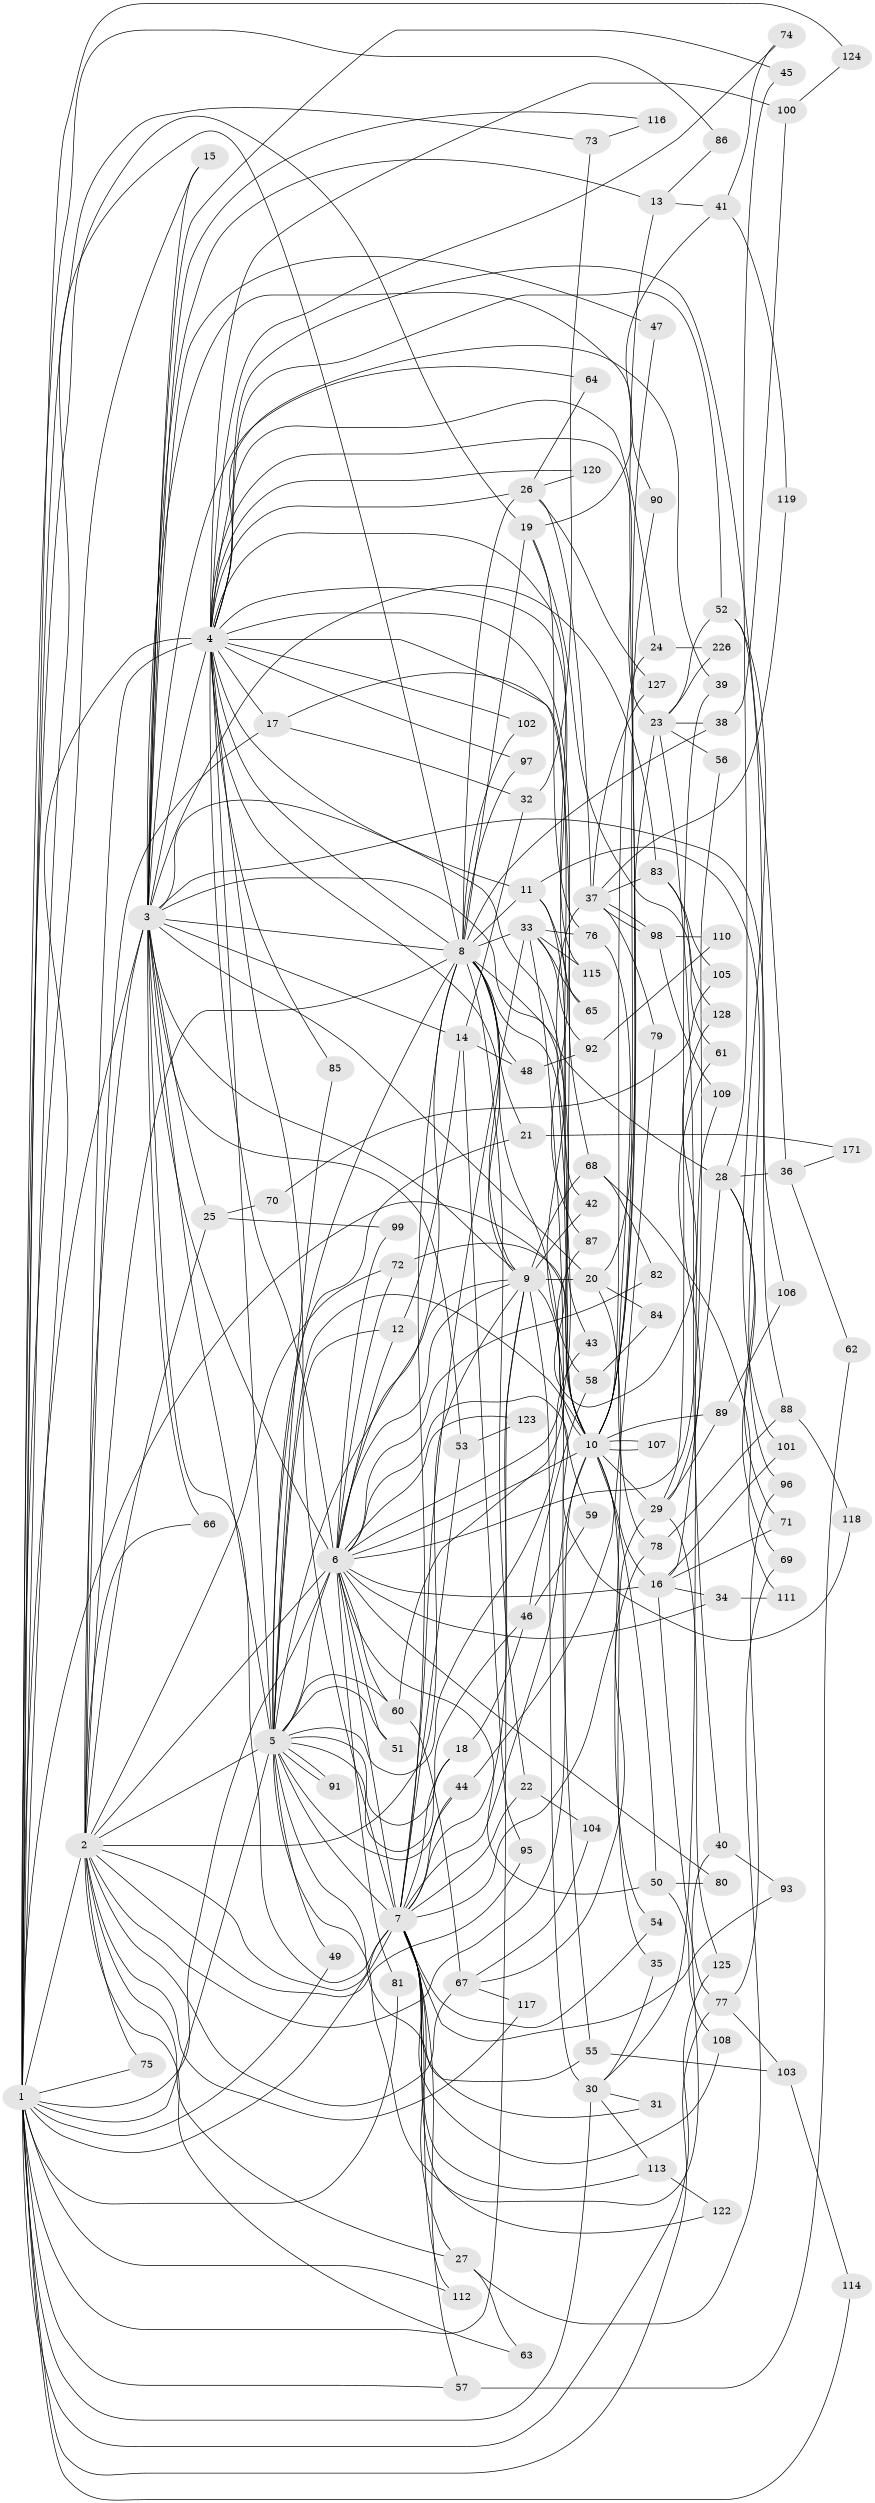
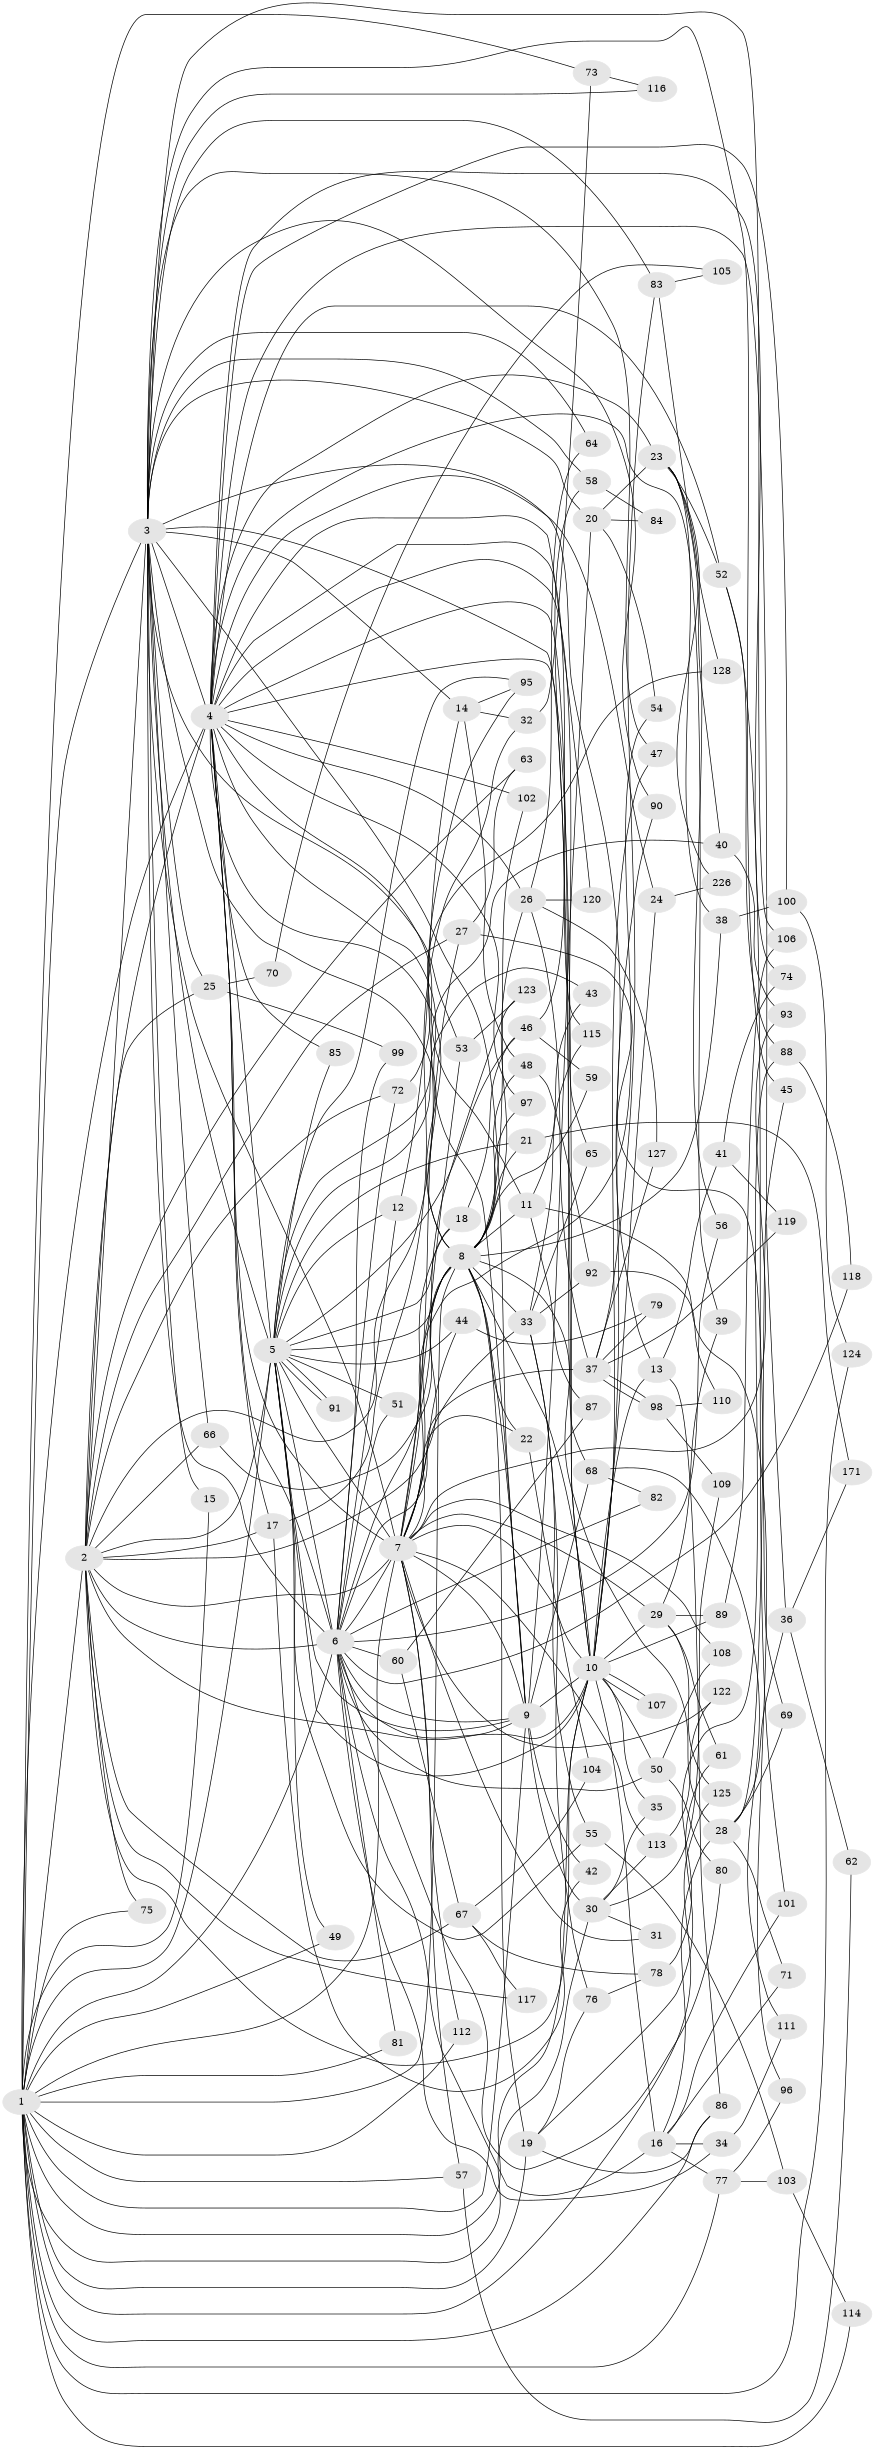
edge "41" -- "19": now "86" -- "19"
edge "8" -- "6": now "8" -- "66"
edge "60" -- "5": now "95" -- "5"
